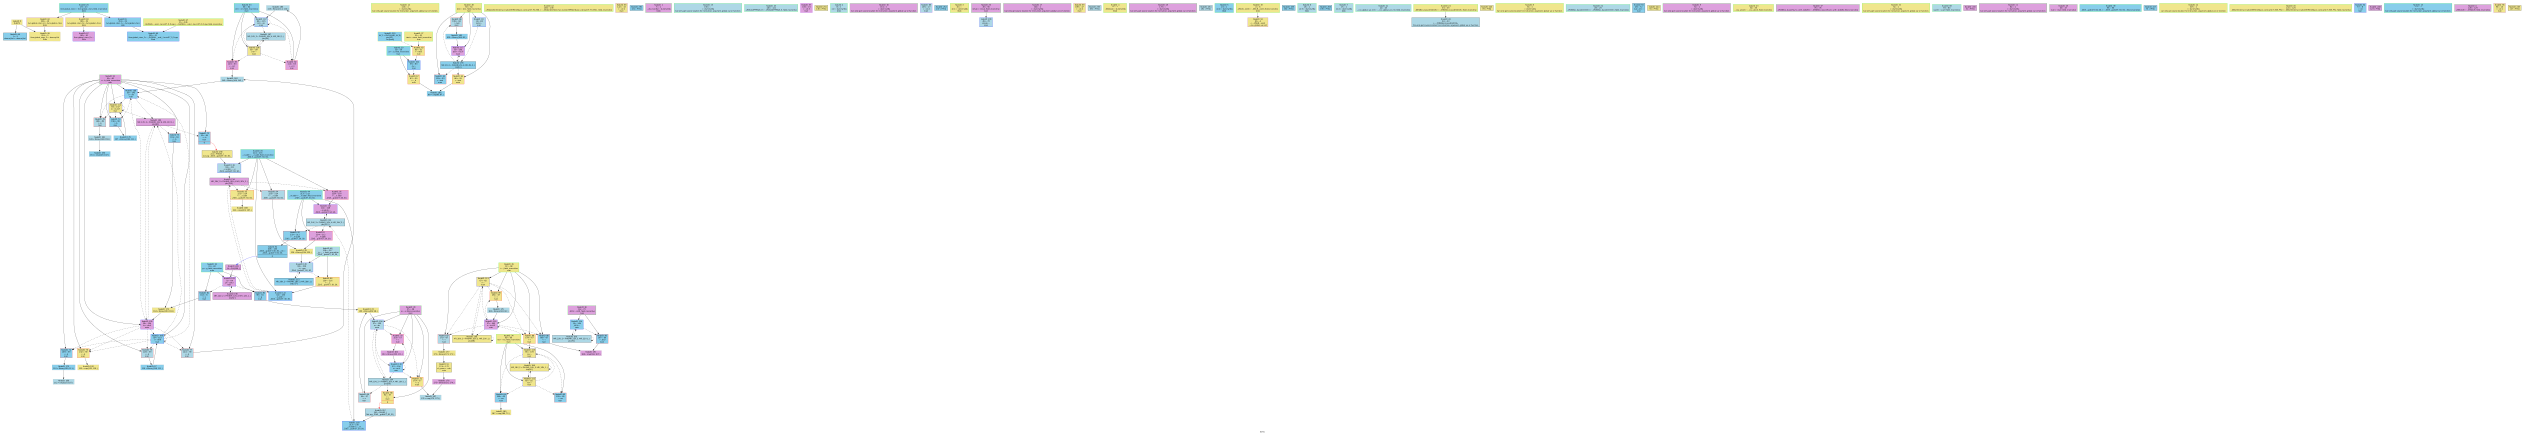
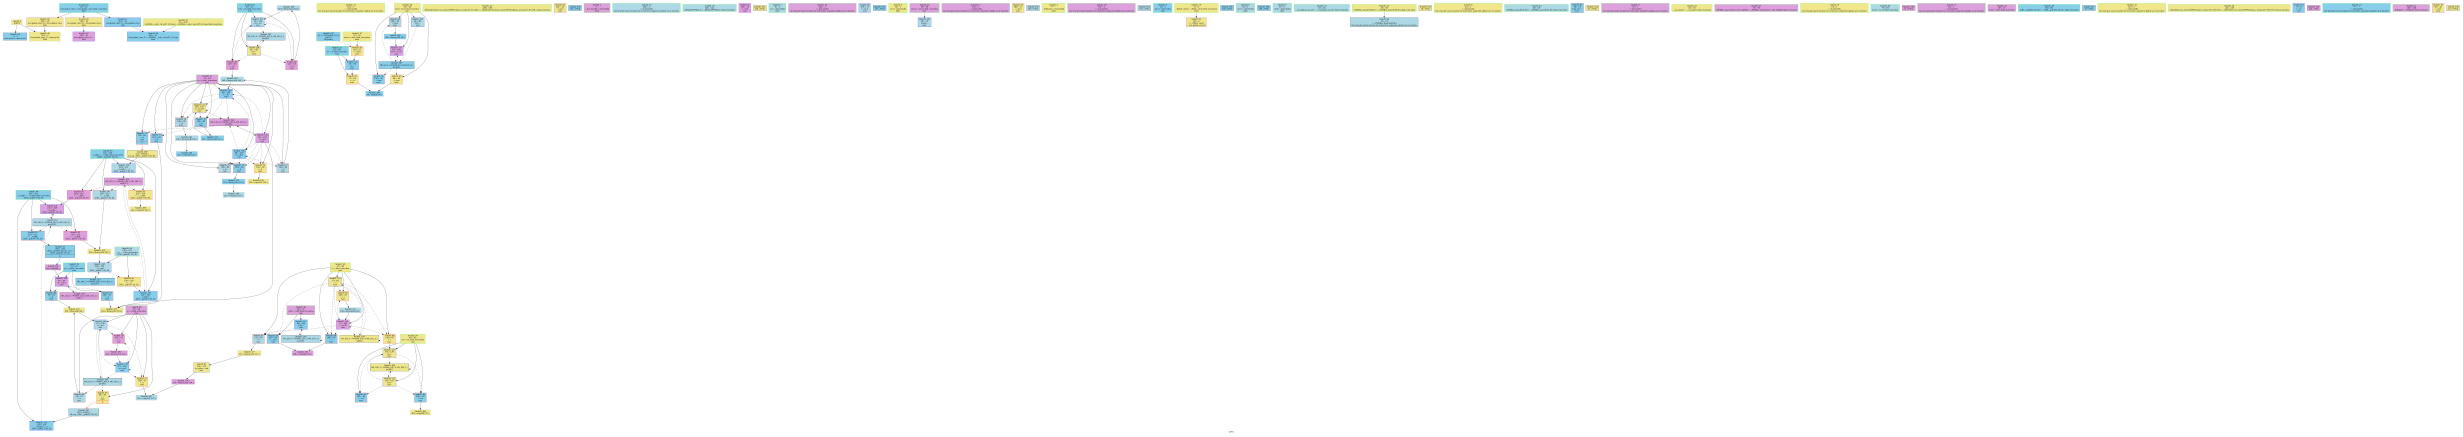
edge "NodeID: 172" -> "NodeID: 105": reversed
node "NodeID: 171": removed
